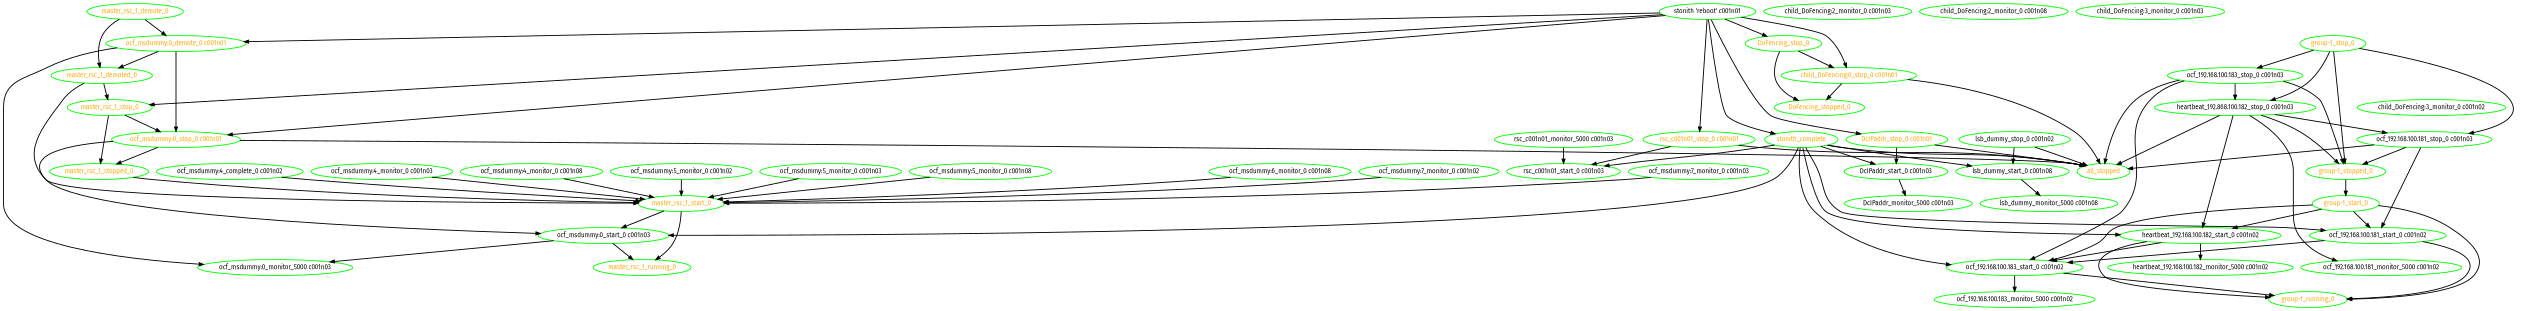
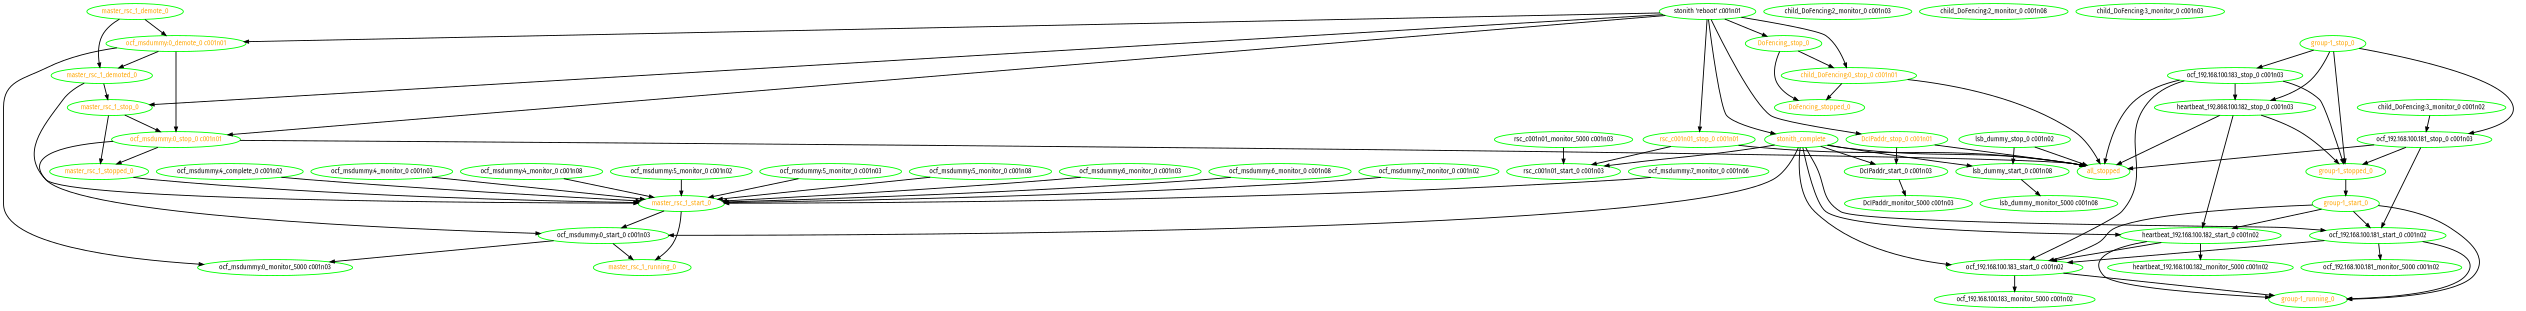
edge "heartbeat_192.868.100.182_stop_0 c001n03" -> "ocf_192.168.100.181_stop_0 c001n03": now "child_DoFencing:3_monitor_0 c001n02" -> "ocf_192.168.100.181_stop_0 c001n03"
node "ocf_msdummy:6_monitor_0 c001n03": added
node "ocf_msdummy:7_monitor_0 c001n03": label "ocf_msdummy:7_monitor_0 c001n03" -> "ocf_msdummy:7_monitor_0 c001n06"
edge "heartbeat_192.868.100.182_stop_0 c001n03" -> "ocf_192.168.100.181_monitor_5000 c001n02": now "ocf_192.168.100.181_start_0 c001n02" -> "ocf_192.168.100.181_monitor_5000 c001n02"
